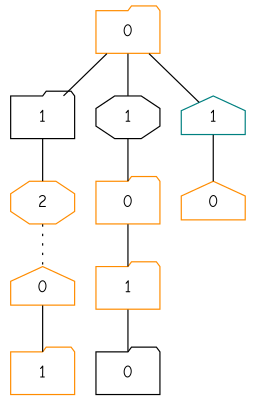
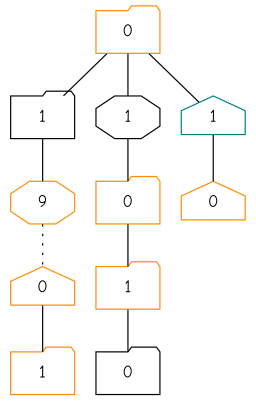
node "2": label "2" -> "9"
